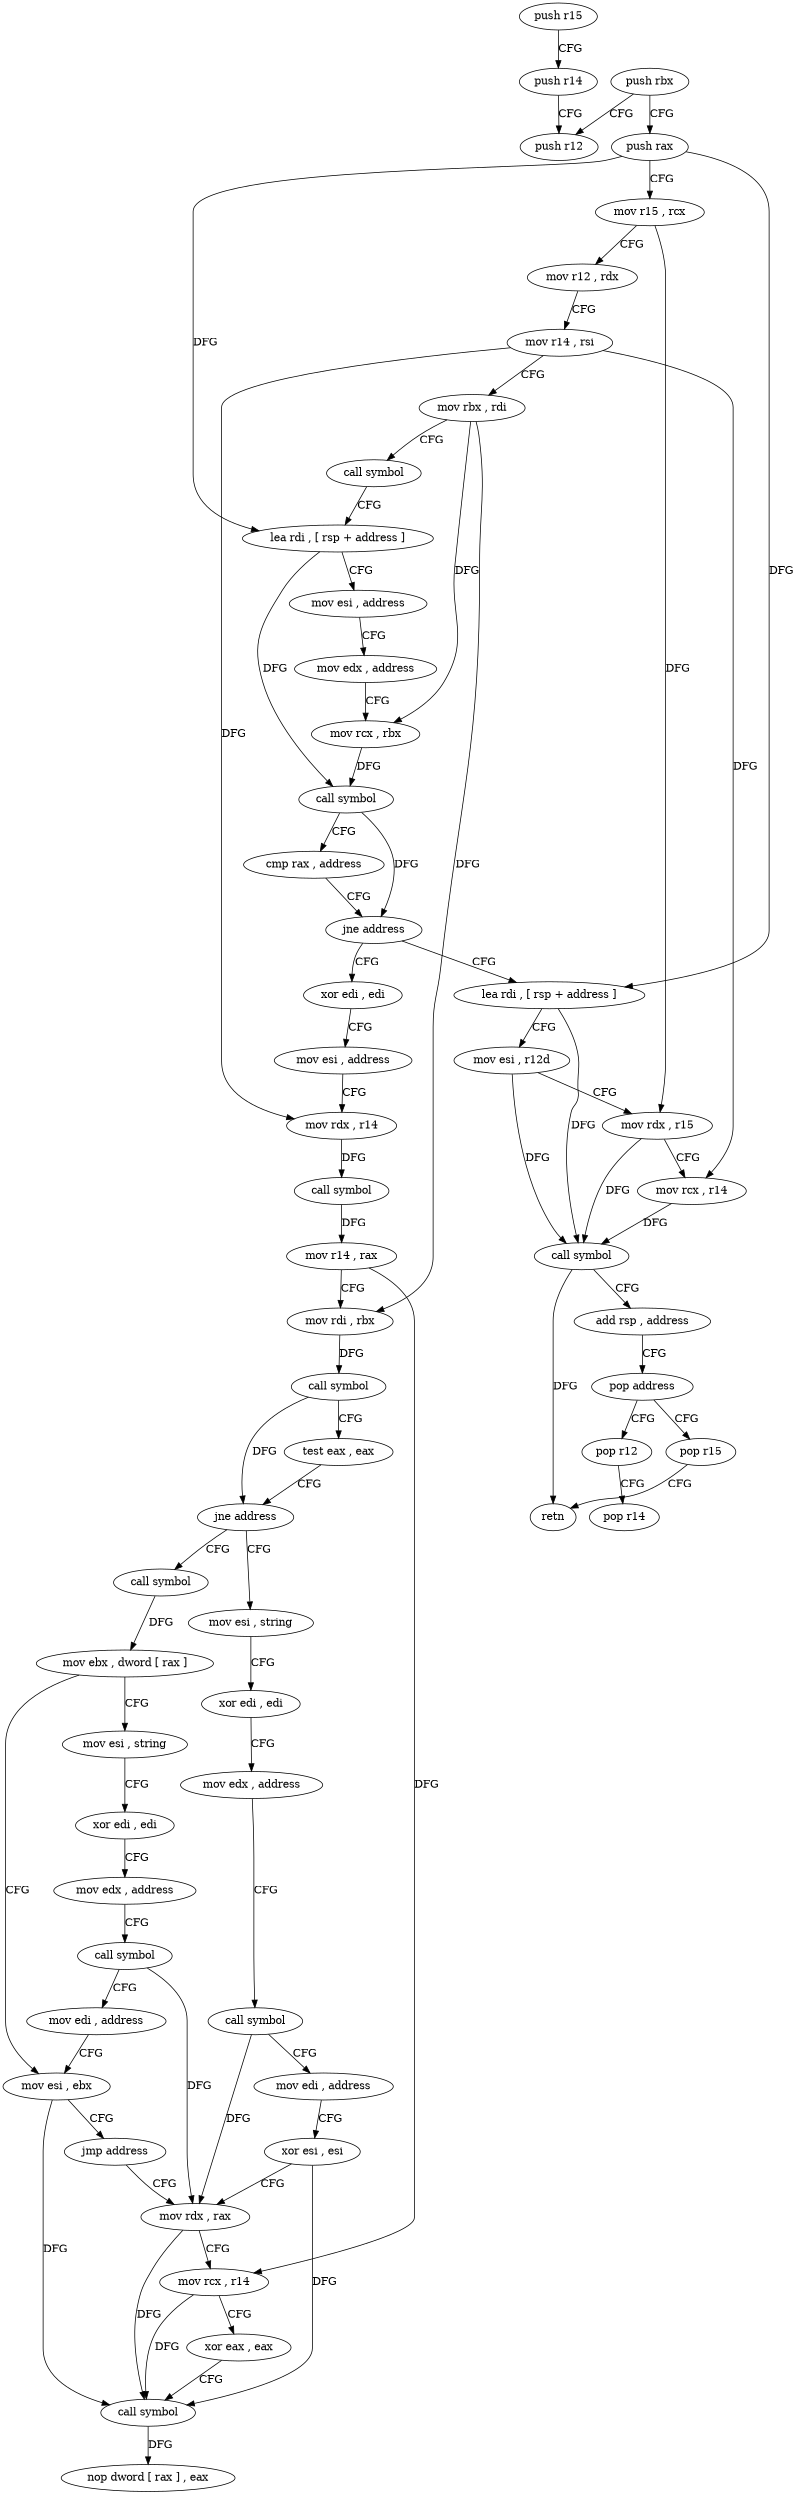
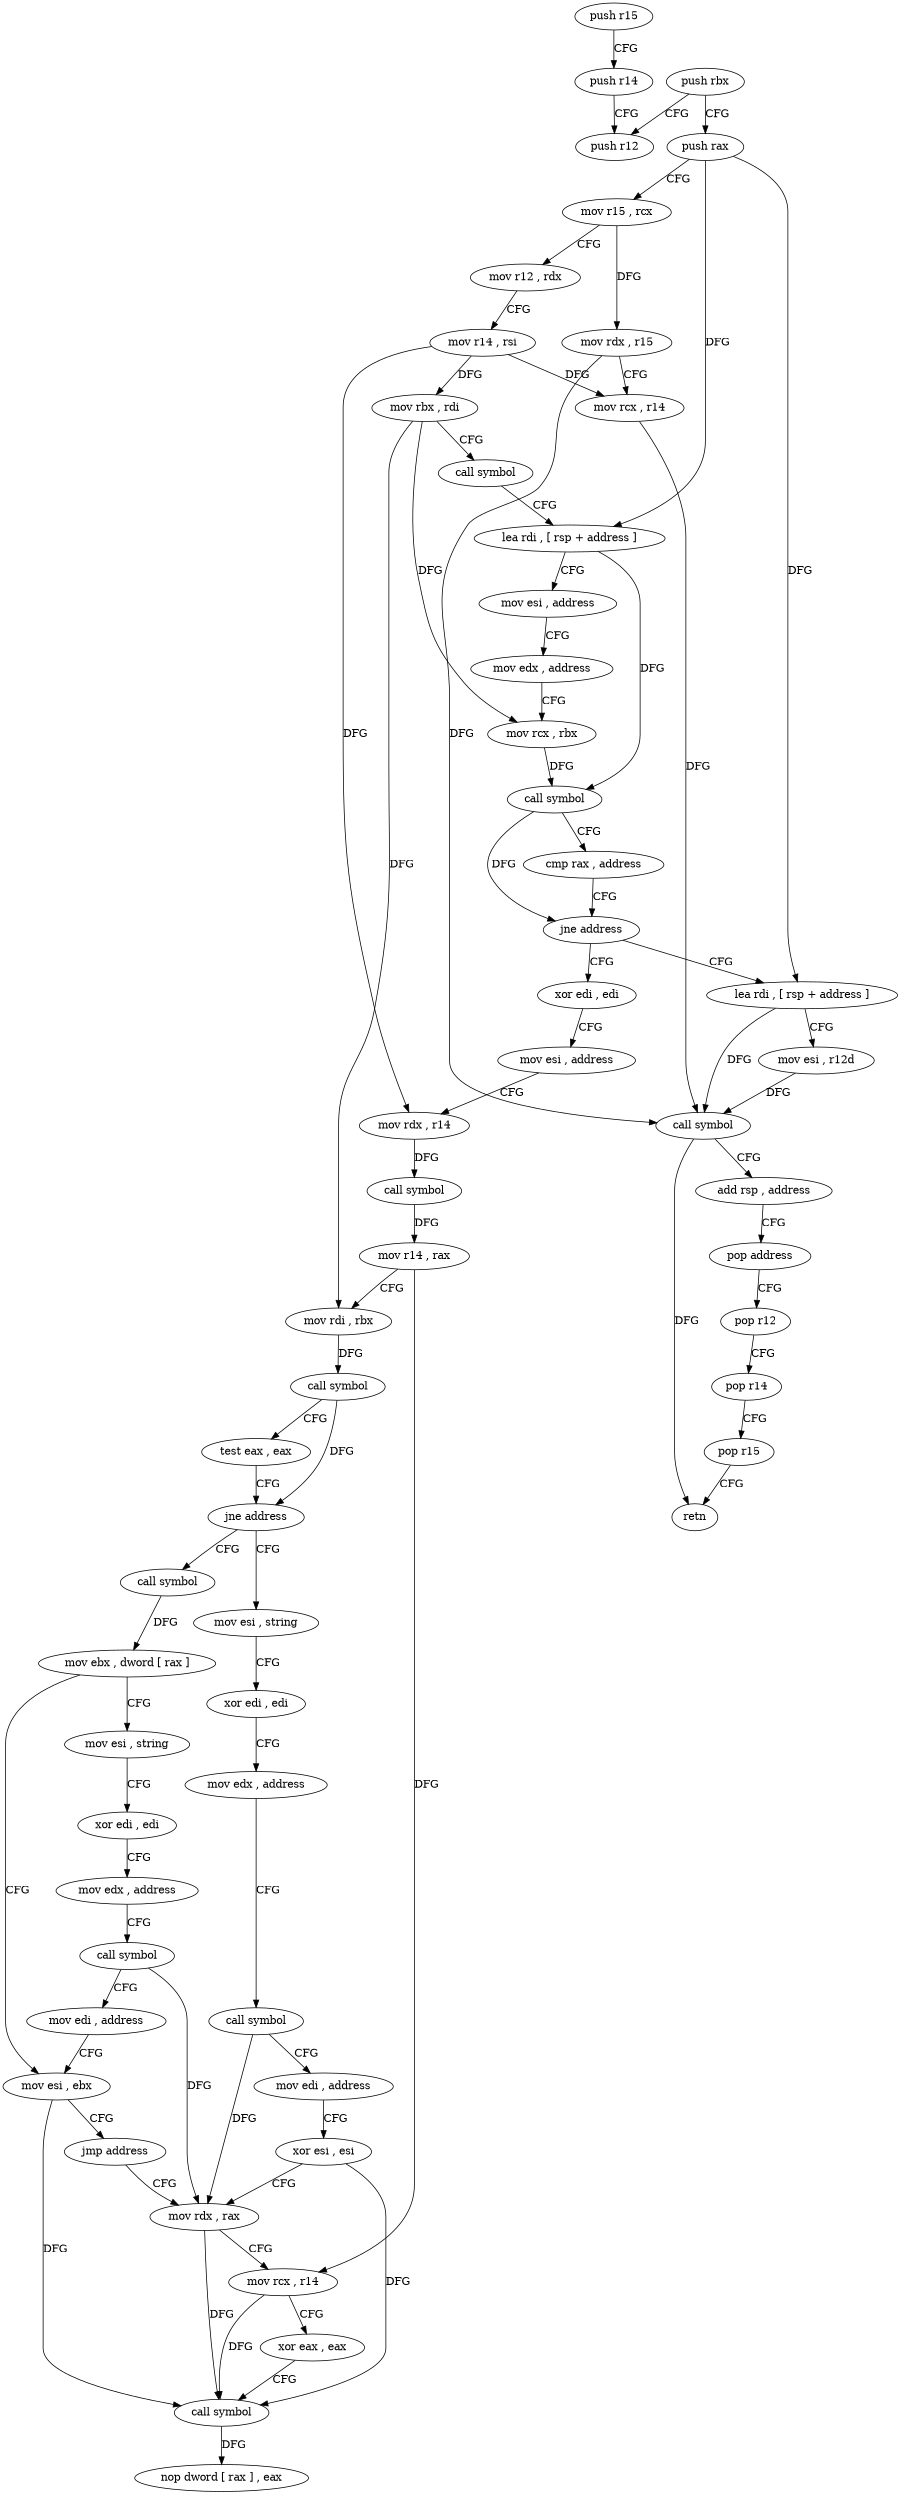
edge "mov r14 , rsi" -> "mov rbx , rdi": label "CFG" -> "DFG"
edge "mov esi , r12d" -> "mov rdx , r15": removed, label "CFG"
edge "pop address" -> "pop r15": now "pop r14" -> "pop r15"
